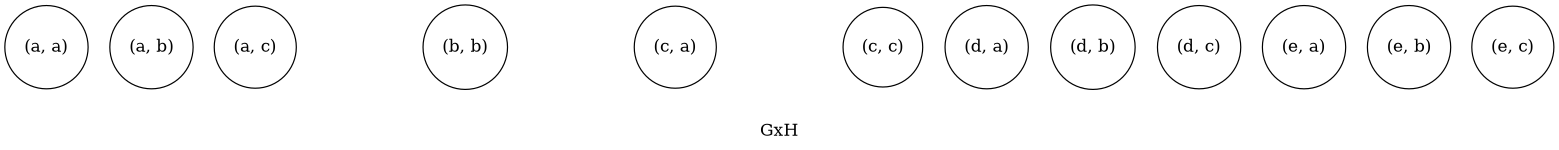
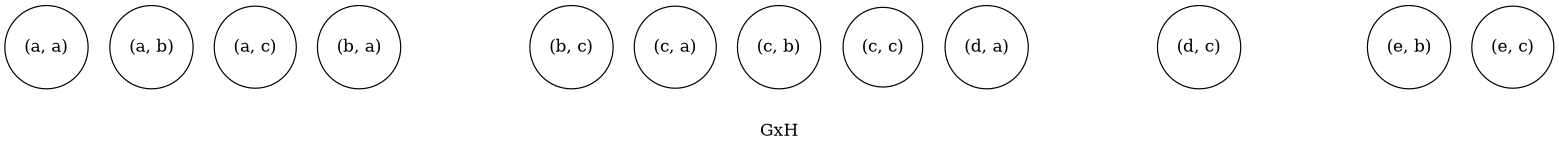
node "(b, a)": added
node "(b, b)": removed
node "(b, c)": added
node "(c, b)": added
node "(d, b)": removed
node "(e, a)": removed
